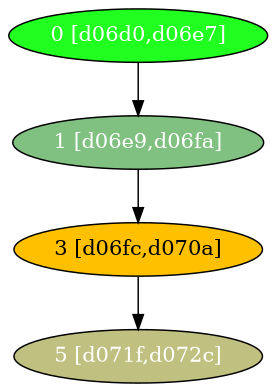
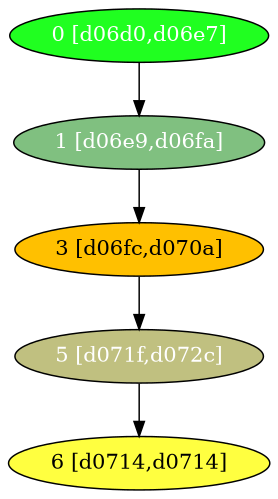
node "6 [d0714,d0714]": added
